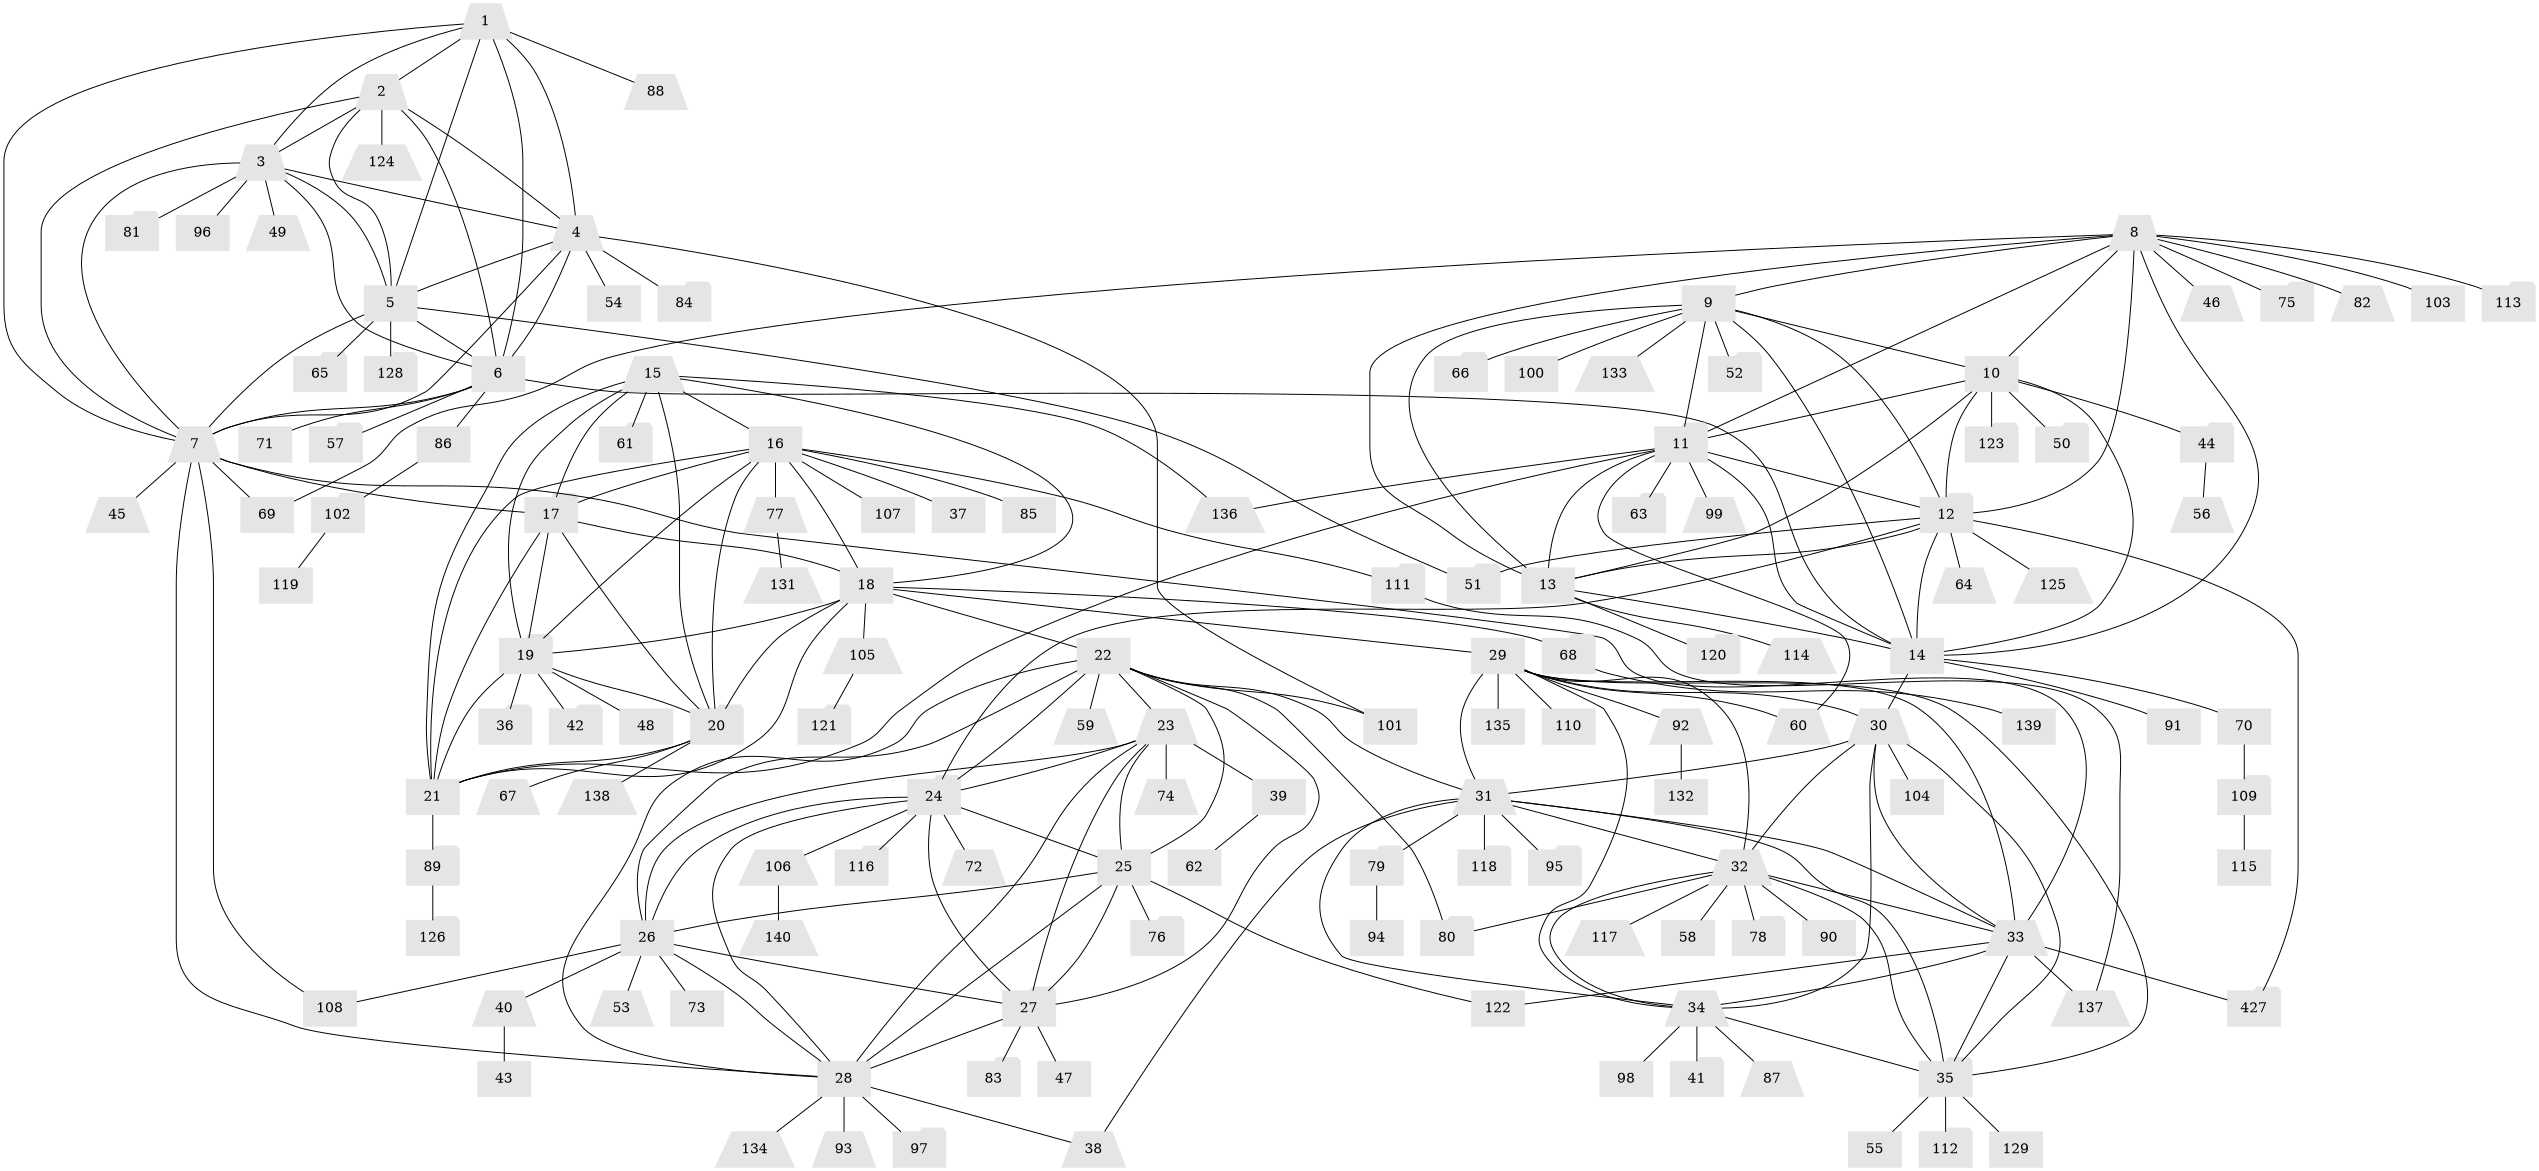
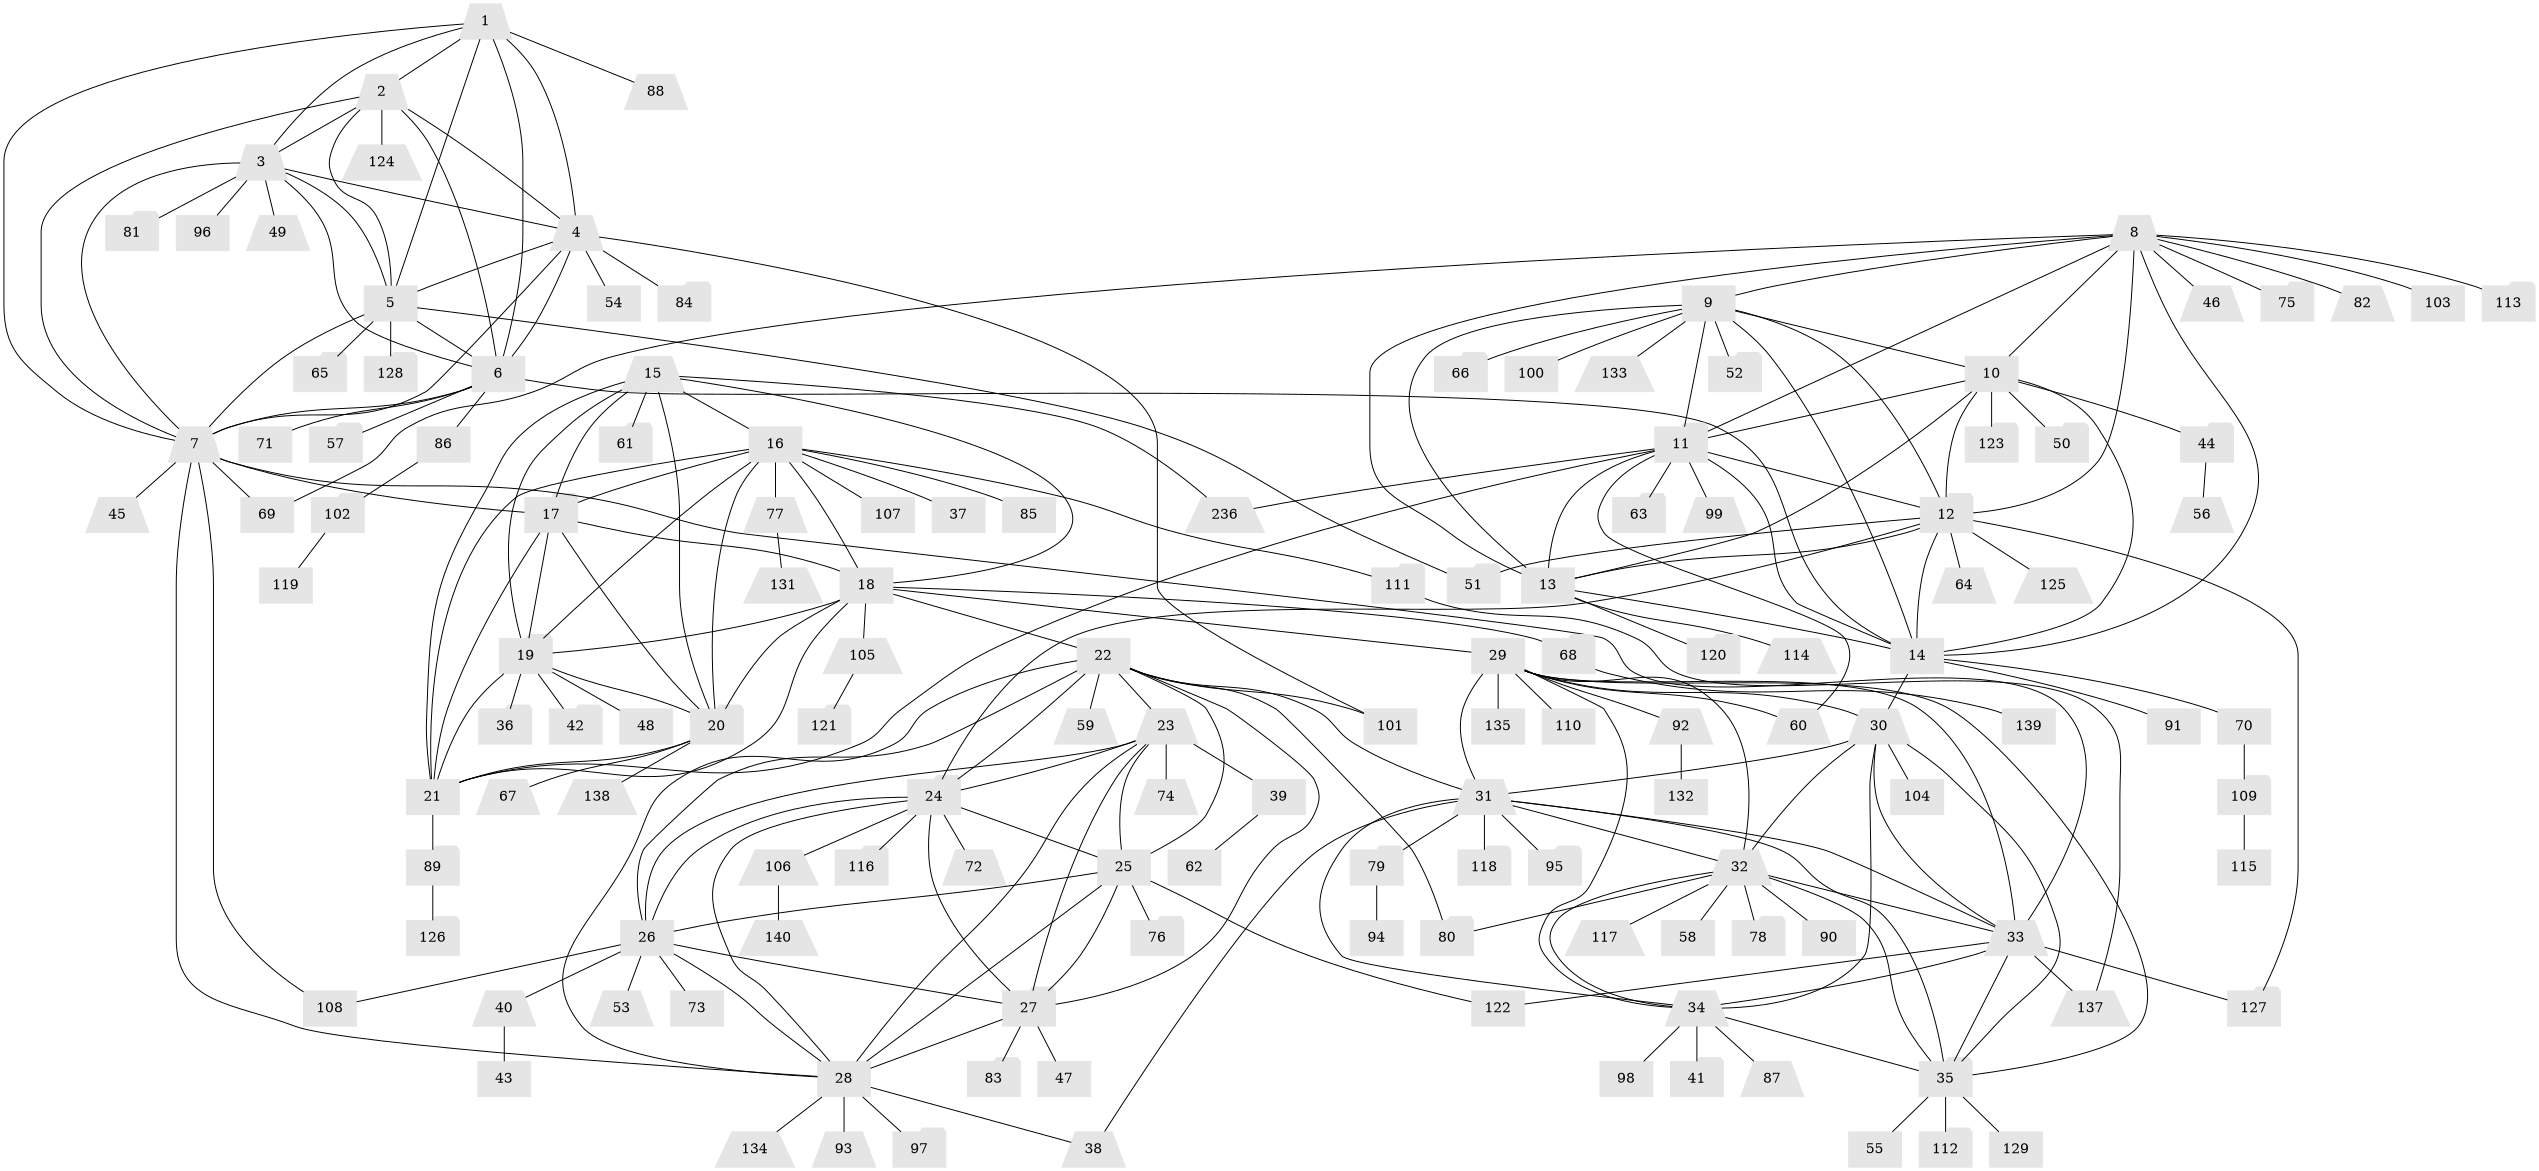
node "136": label "136" -> "236"
node "427": label "427" -> "127"
